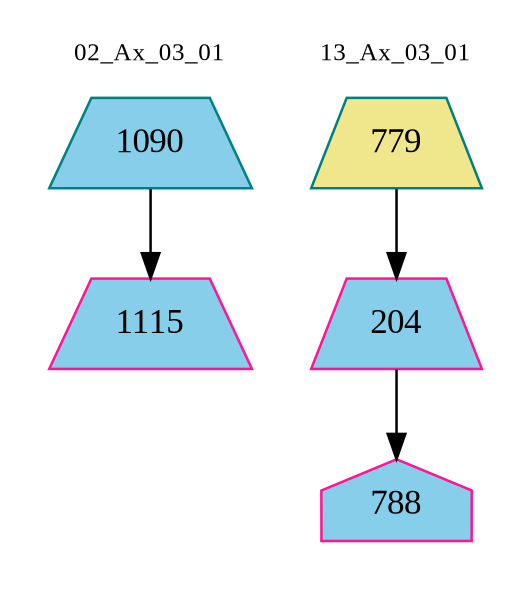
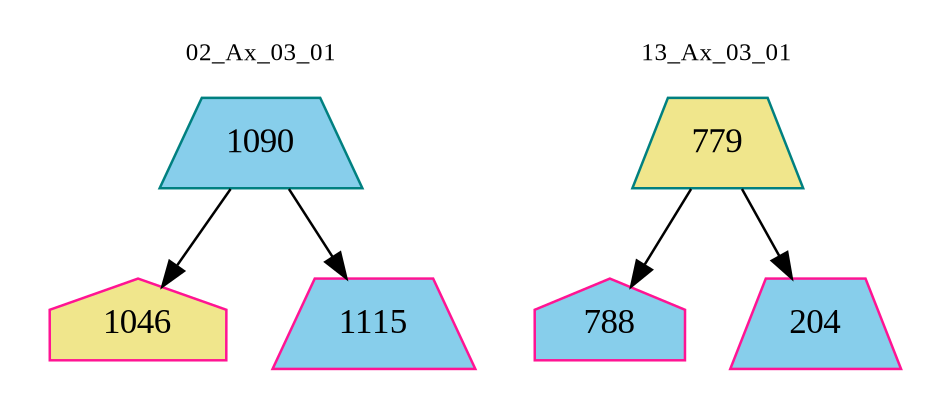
node "1046": added
edge "204" -> "788": now "779" -> "788"
